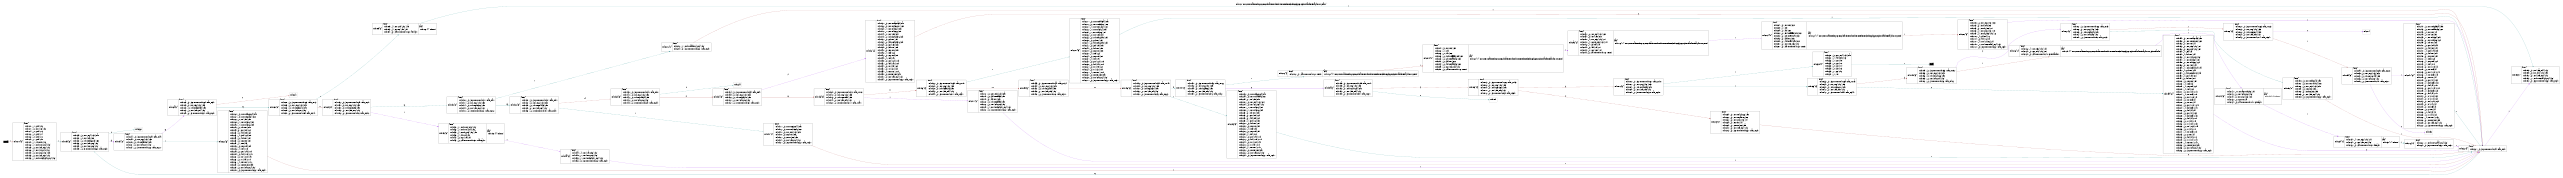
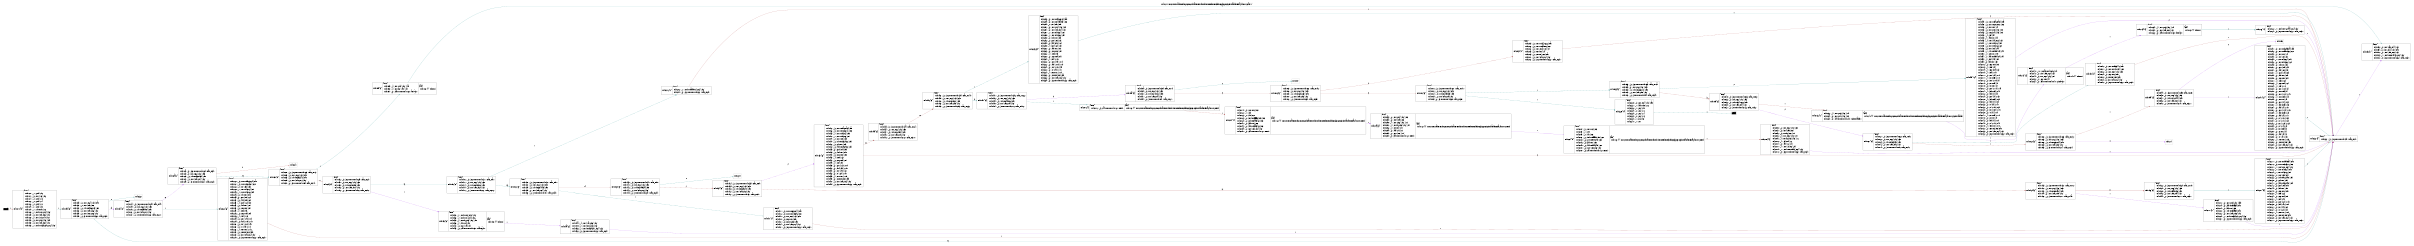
edge "0x401d86 [25]" -> "0x401d9f [25]": now "0x401f61 [88]" -> "0x401d9f [25]"
